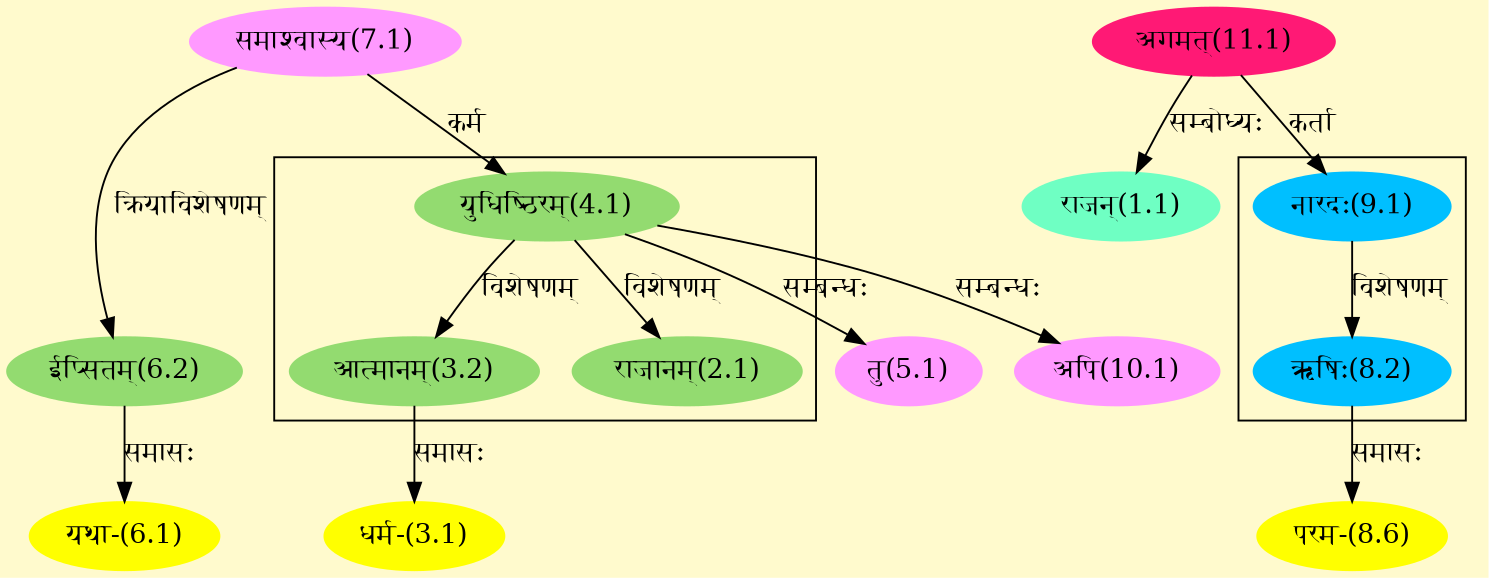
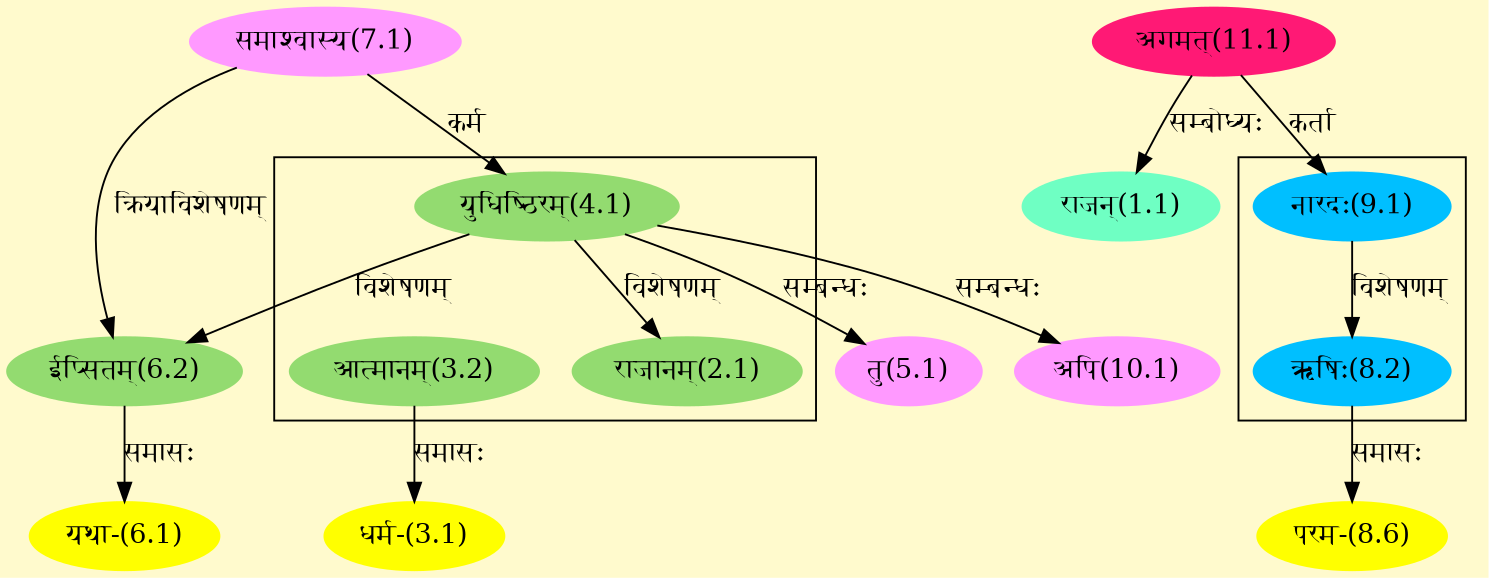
edge "युधिष्ठिरम्(4.1)" -> "आत्मानम्(3.2)": now "युधिष्ठिरम्(4.1)" -> "ईप्सितम्(6.2)"
